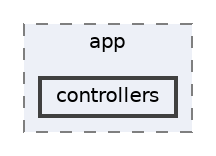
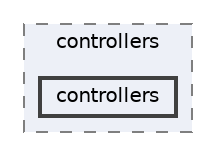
cluster "app": label "app" -> "controllers"
